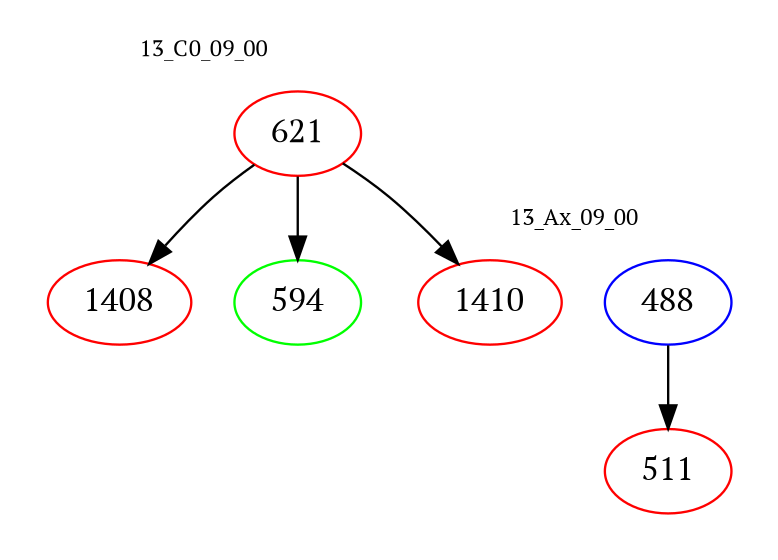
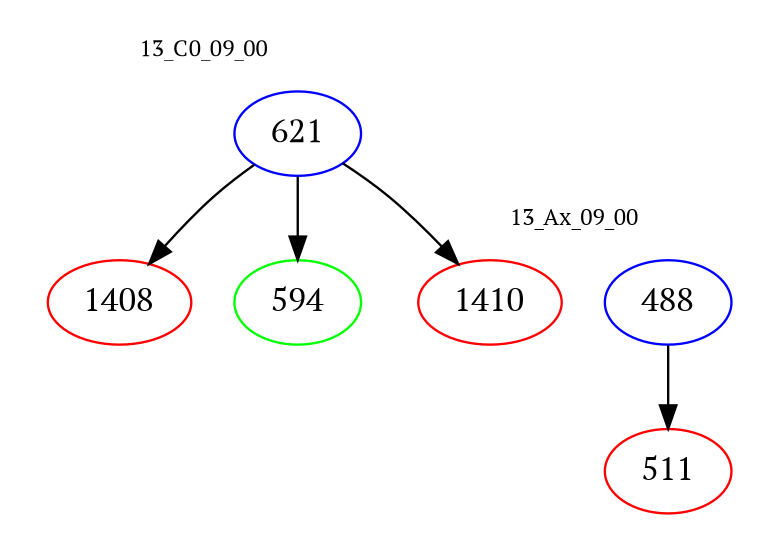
node "621": color red -> blue
